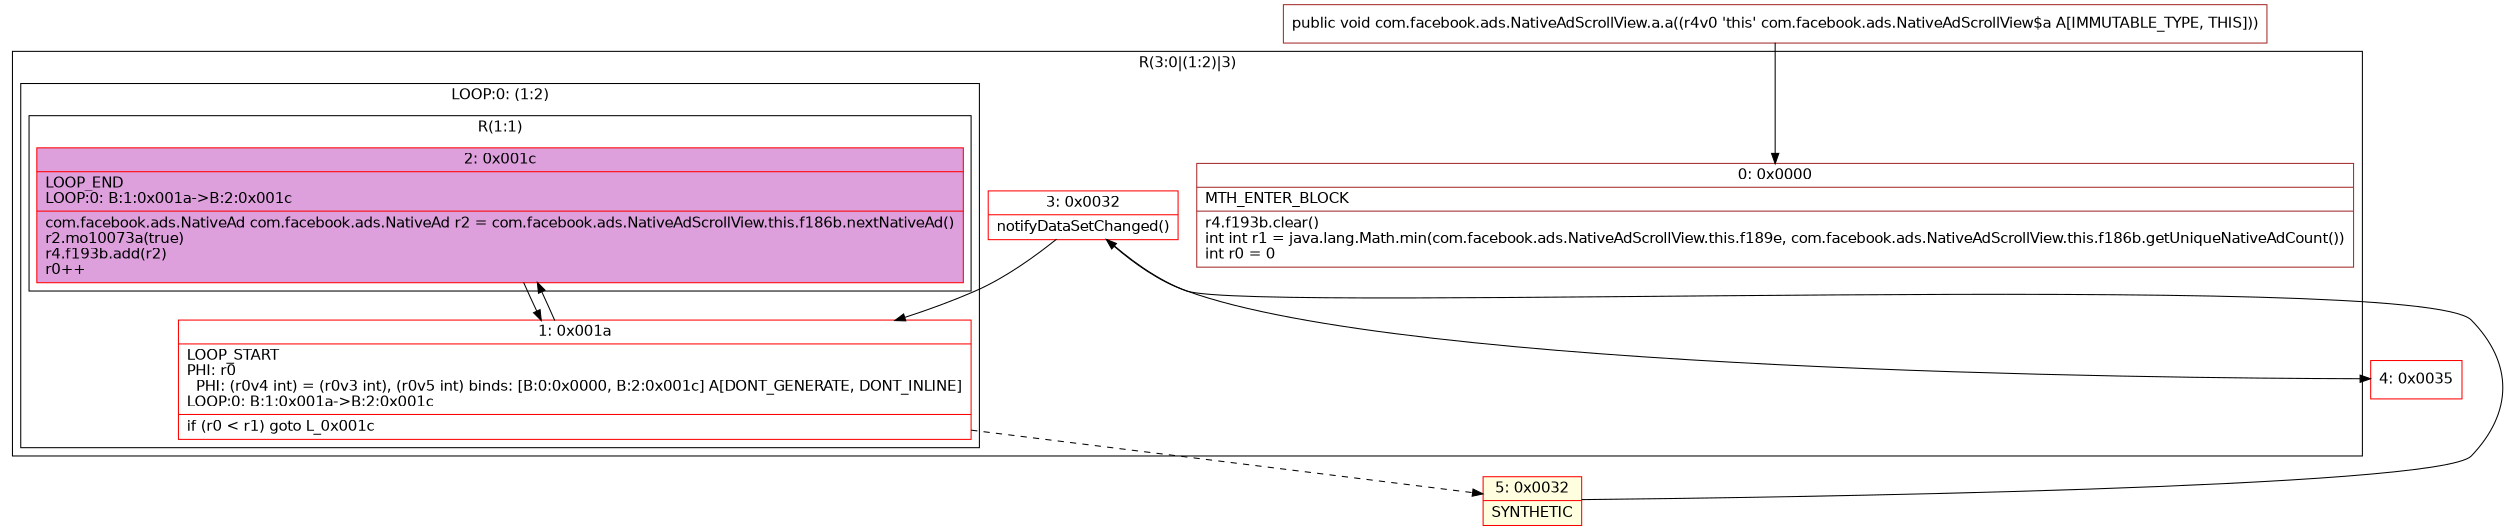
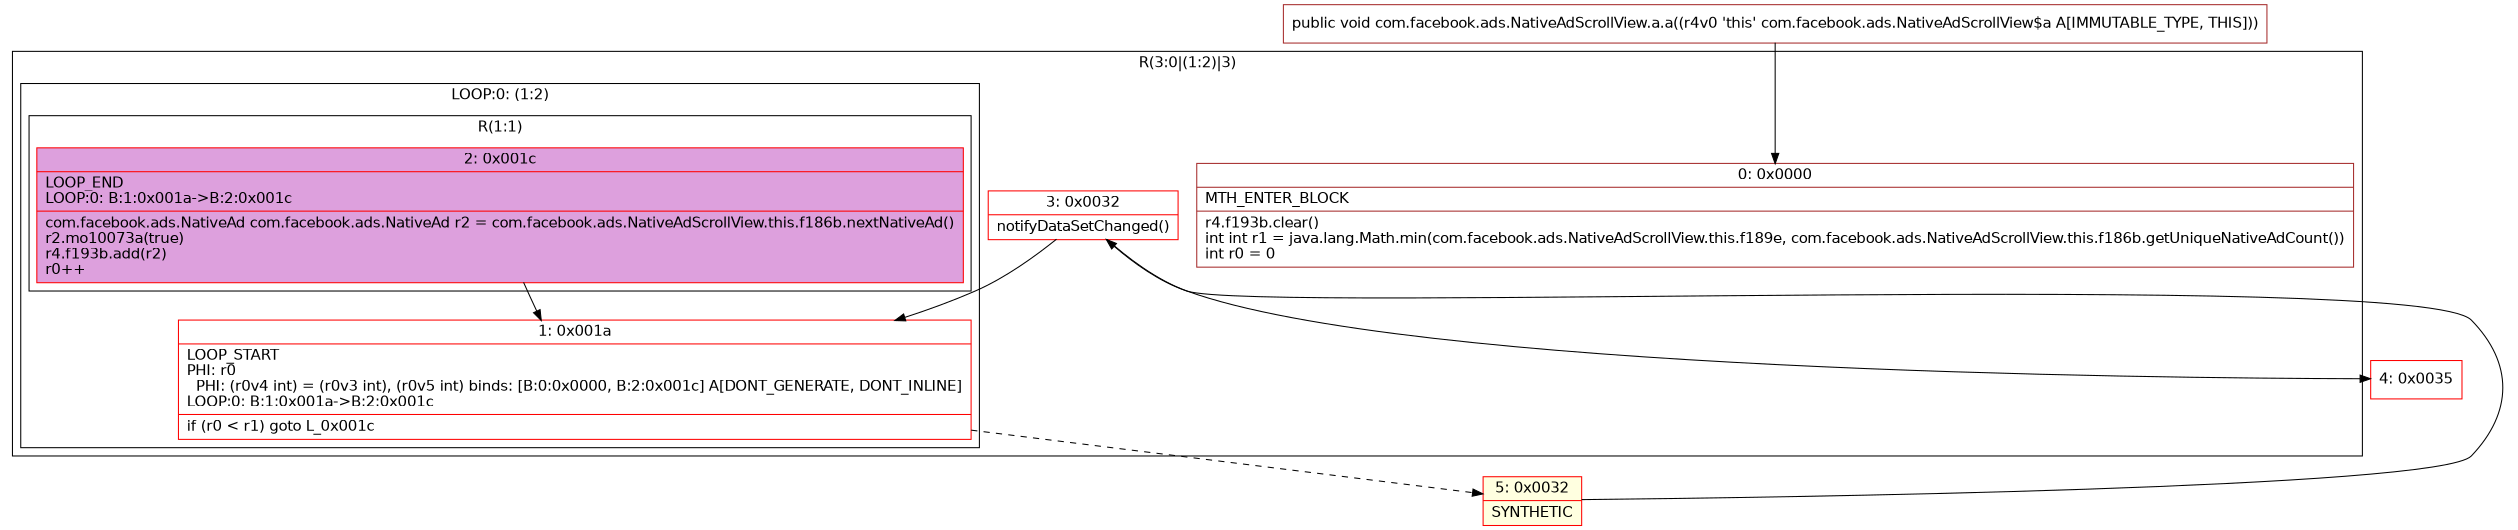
edge "1: 0x001a" -> "2: 0x001c": removed
